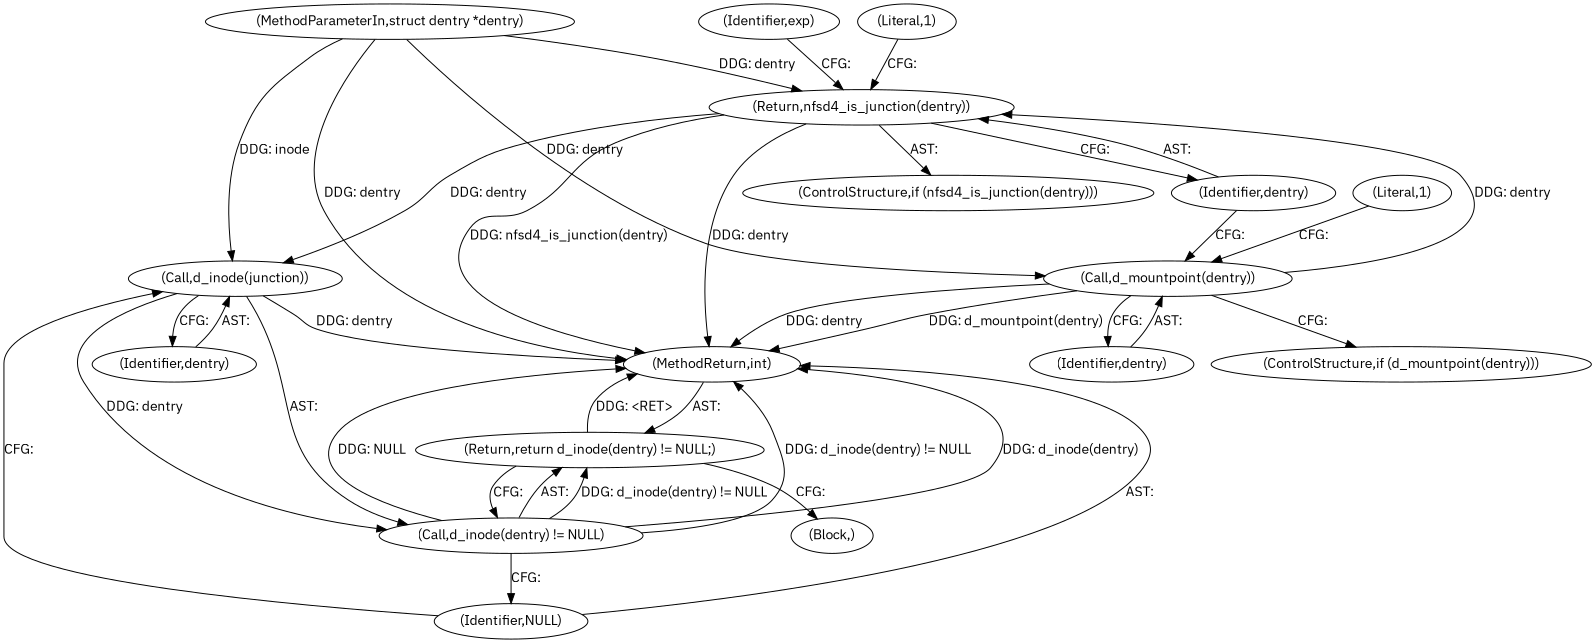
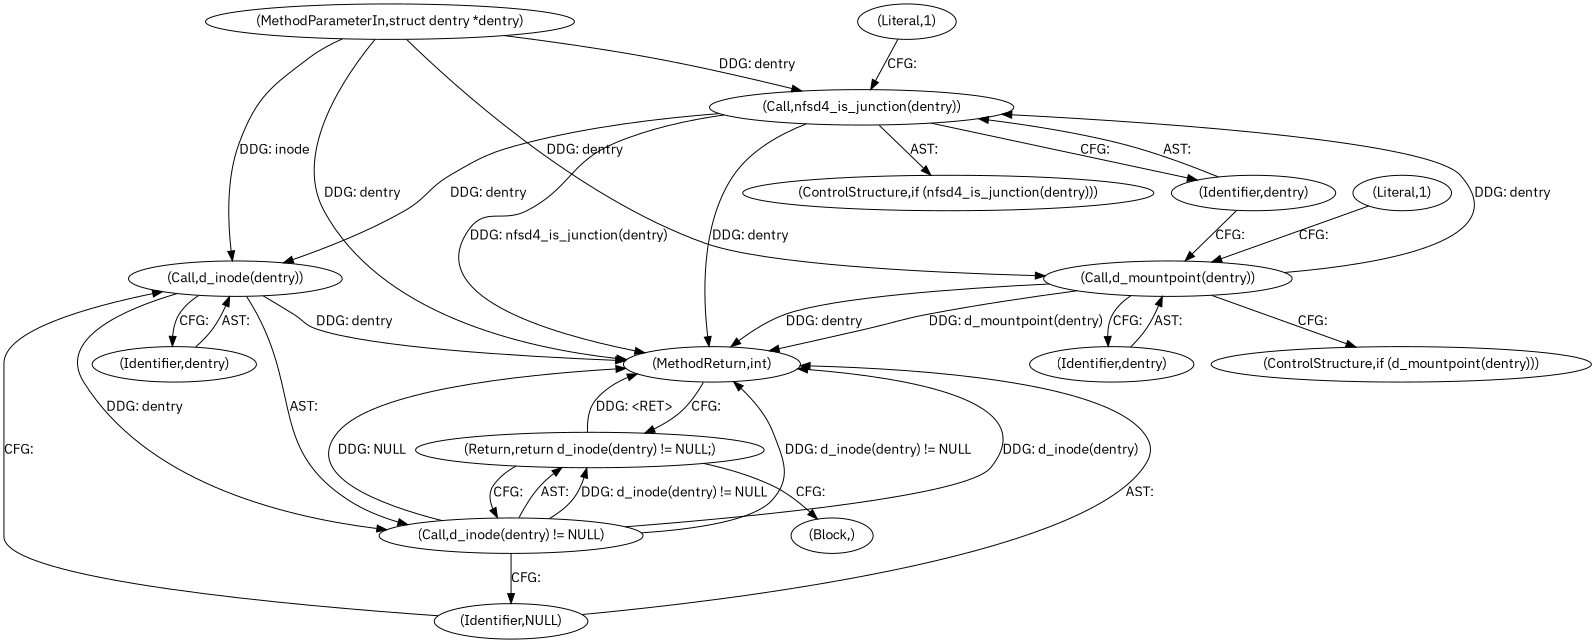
node "(Identifier,exp)": removed
node "(Return,nfsd4_is_junction(dentry))": label "(Return,nfsd4_is_junction(dentry))" -> "(Call,nfsd4_is_junction(dentry))"
node "(Call,d_inode(junction))": label "(Call,d_inode(junction))" -> "(Call,d_inode(dentry))"
edge "(MethodReturn,int)" -> "(Return,return d_inode(dentry) != NULL;)": label "AST: " -> "CFG: "
